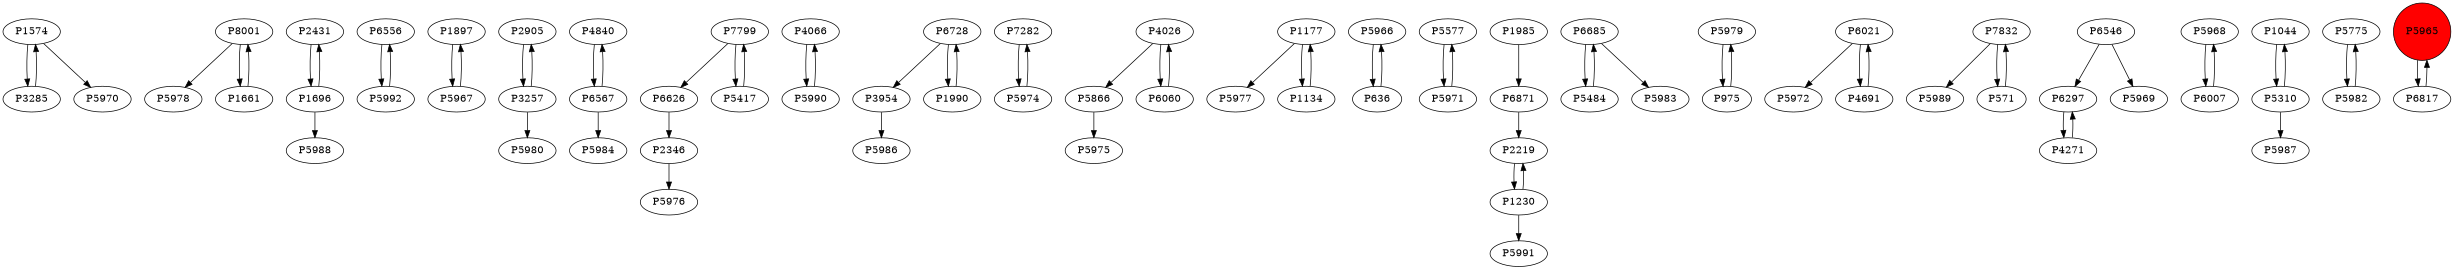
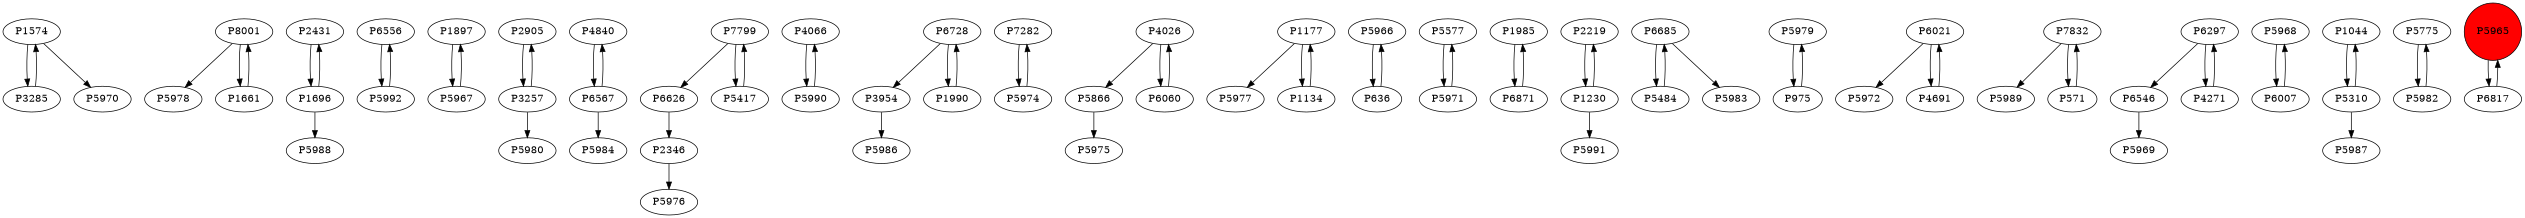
edge "P6546" -> "P6297": reversed
edge "P6871" -> "P2219": now "P6871" -> "P1985"
